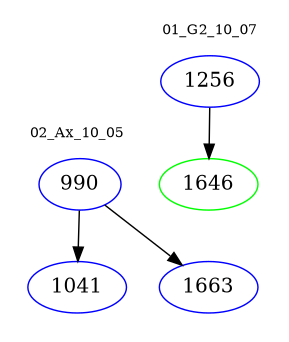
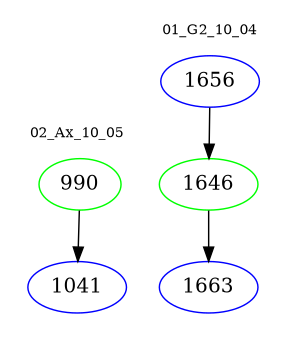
cluster "01_G2_10_07": label "01_G2_10_07" -> "01_G2_10_04"
node "1256": label "1256" -> "1656"
node "990": color blue -> green
edge "990" -> "1663": now "1646" -> "1663"
